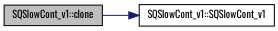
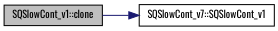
node "SQSlowCont_v1::SQSlowCont_v1": label "SQSlowCont_v1::SQSlowCont_v1" -> "SQSlowCont_v7::SQSlowCont_v1"
